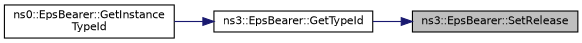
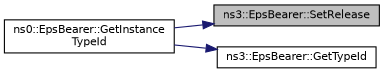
edge "ns3::EpsBearer::GetTypeId" -> "ns3::EpsBearer::SetRelease": now "ns0::EpsBearer::GetInstance TypeId" -> "ns3::EpsBearer::SetRelease"
